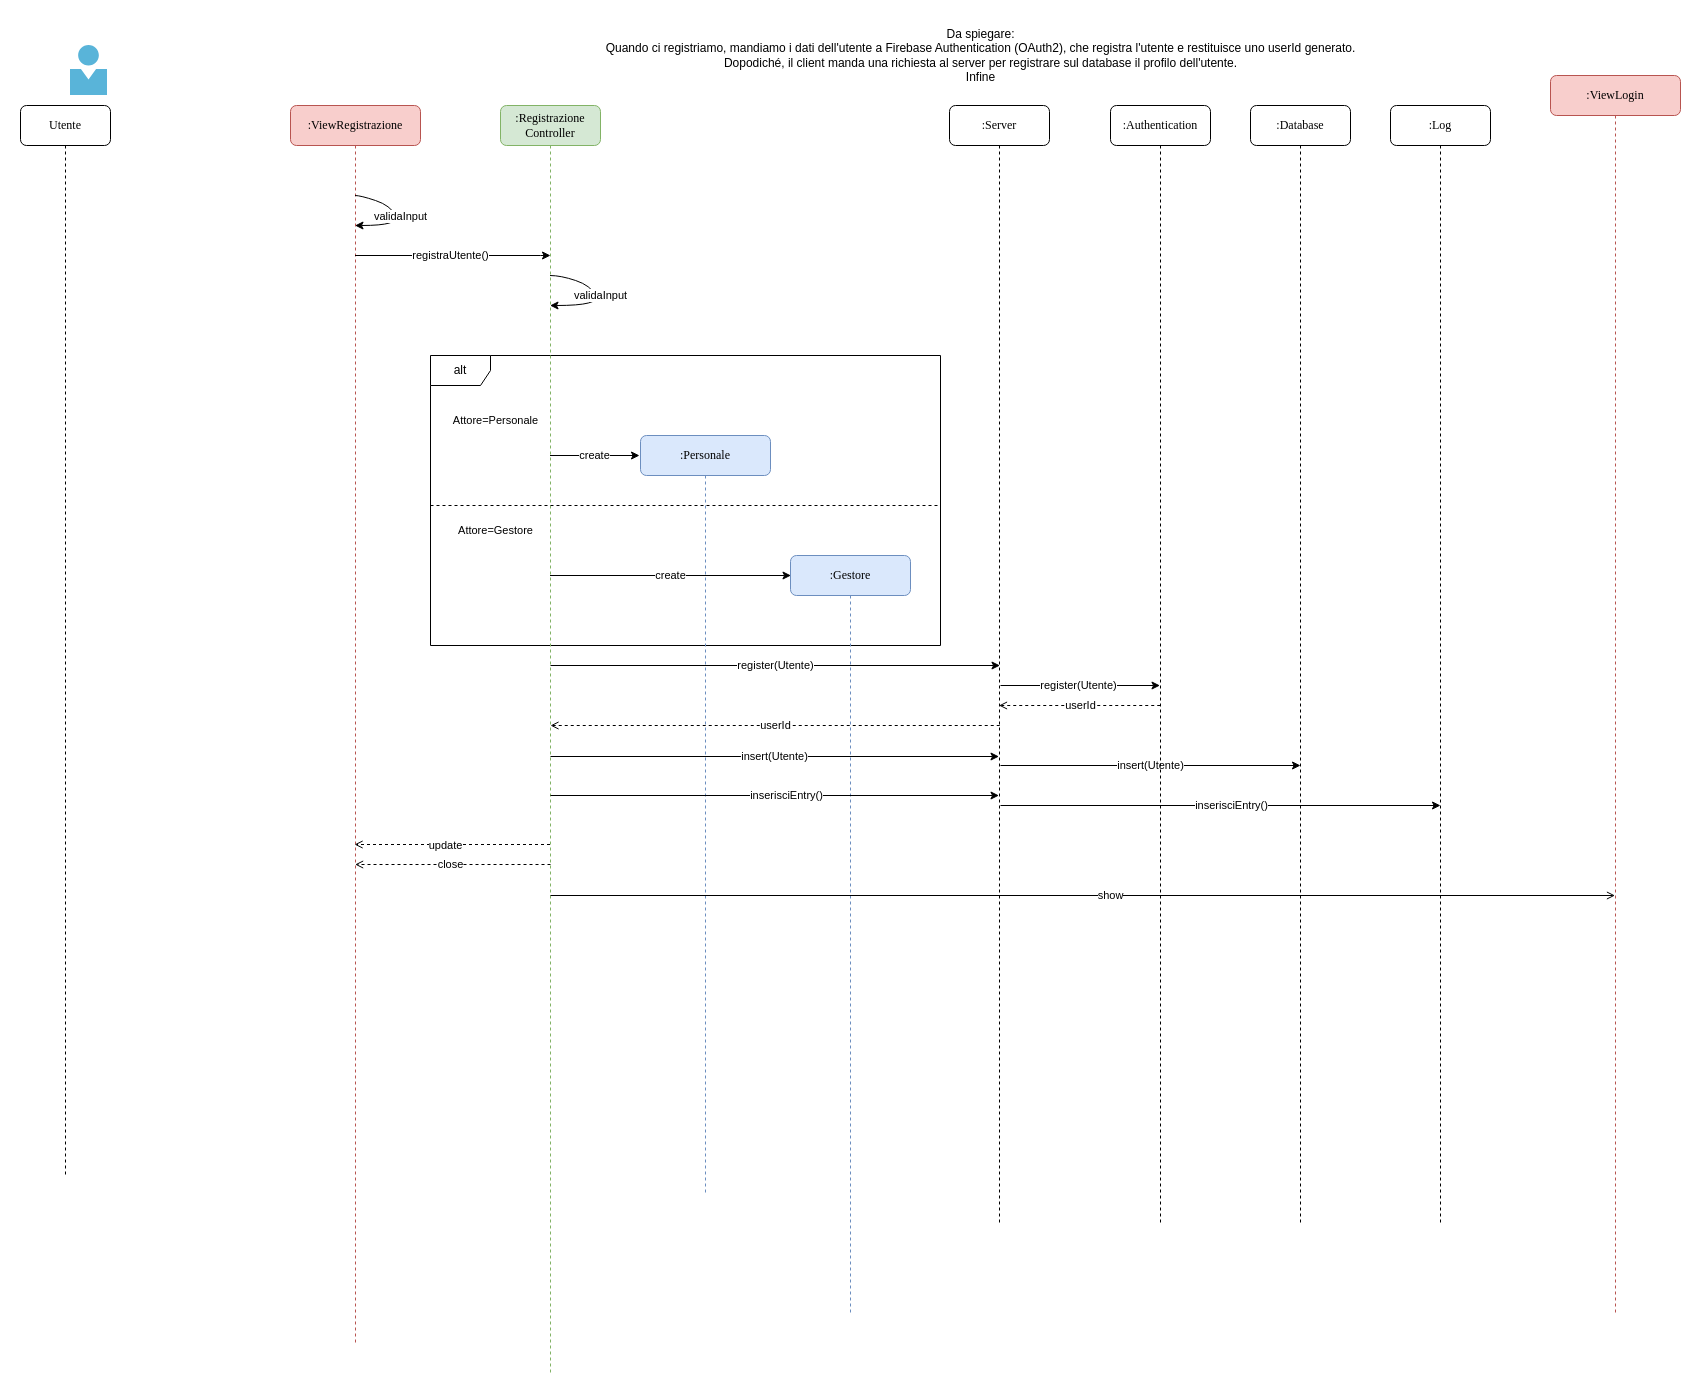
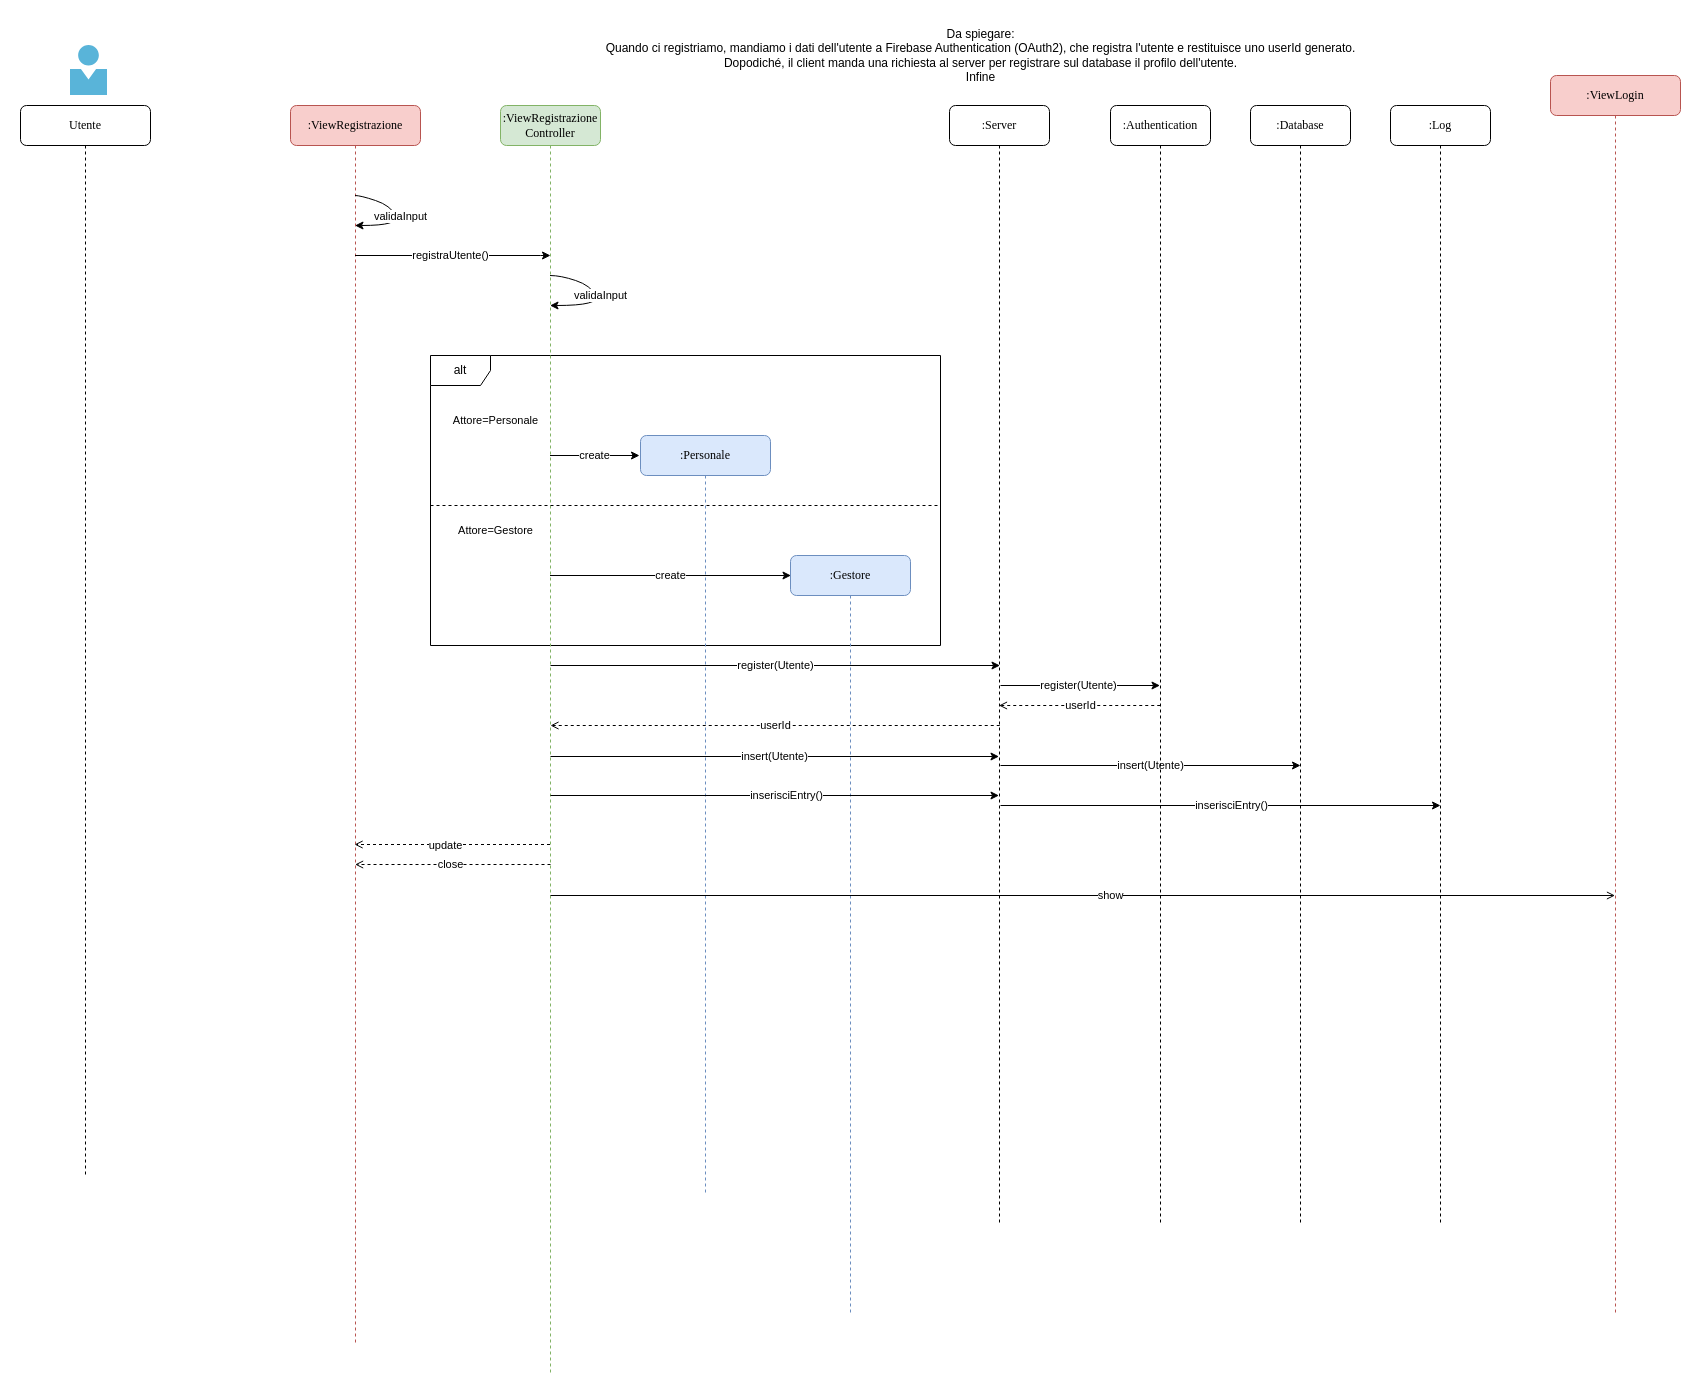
node ":Registrazione Controller": label ":Registrazione Controller" -> ":ViewRegistrazione Controller"
node "Utente": size 90x1070 -> 130x1070
